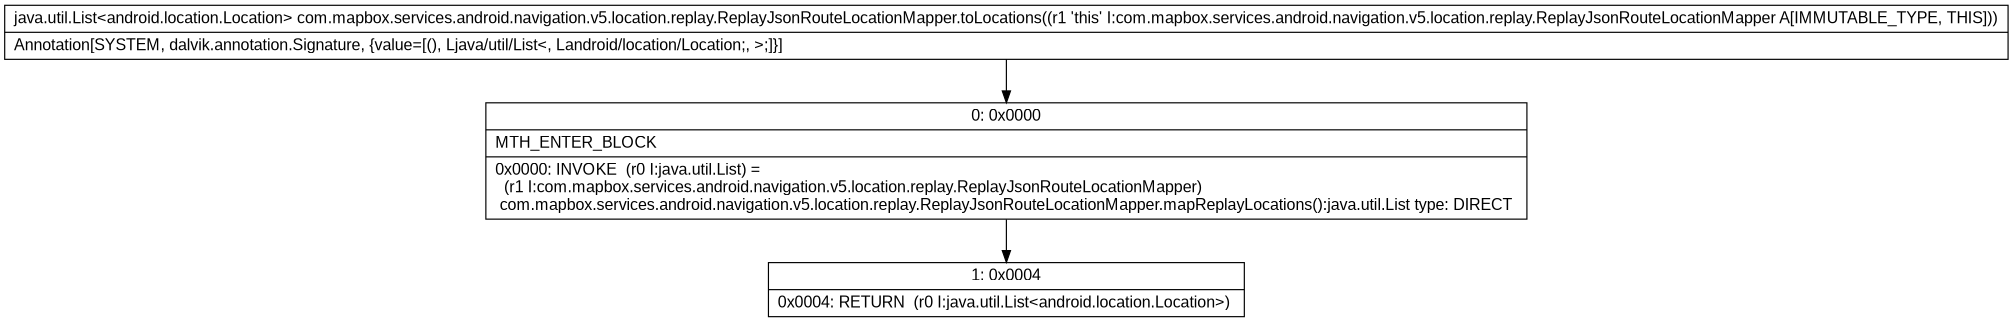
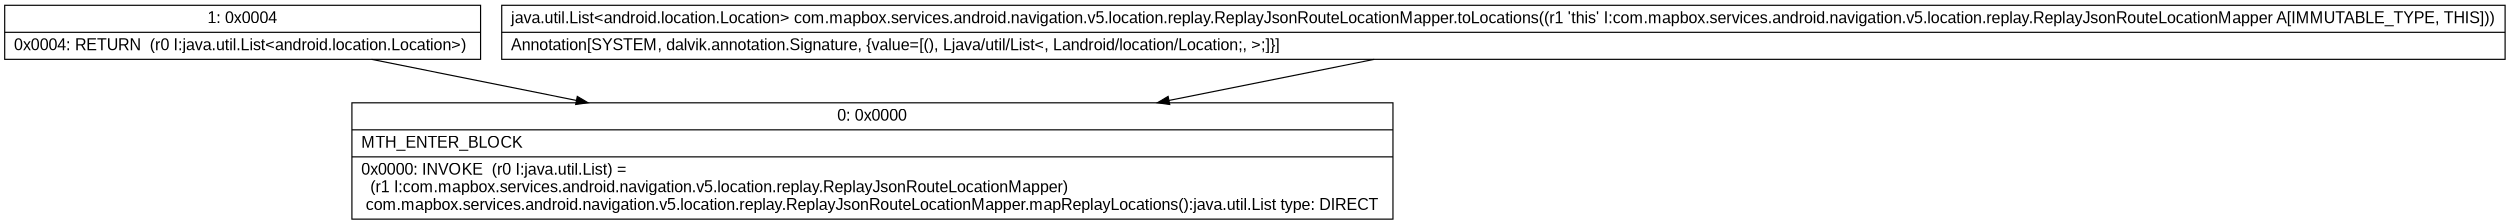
edge "0: 0x0000" -> "1: 0x0004": reversed
